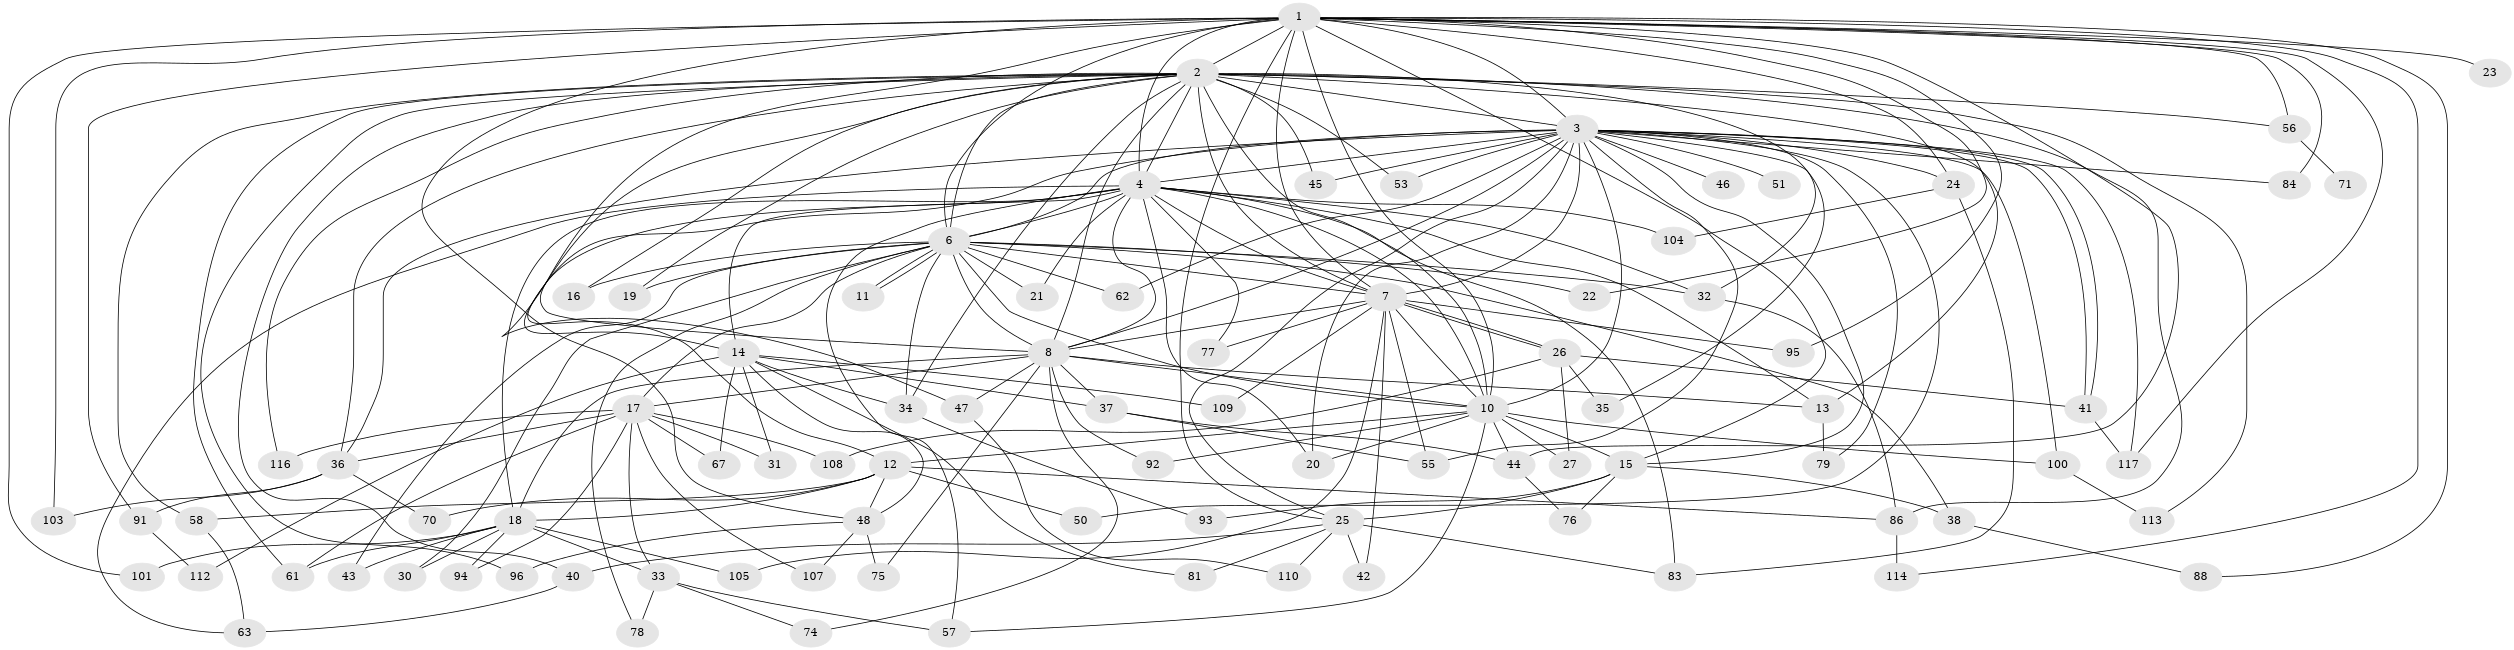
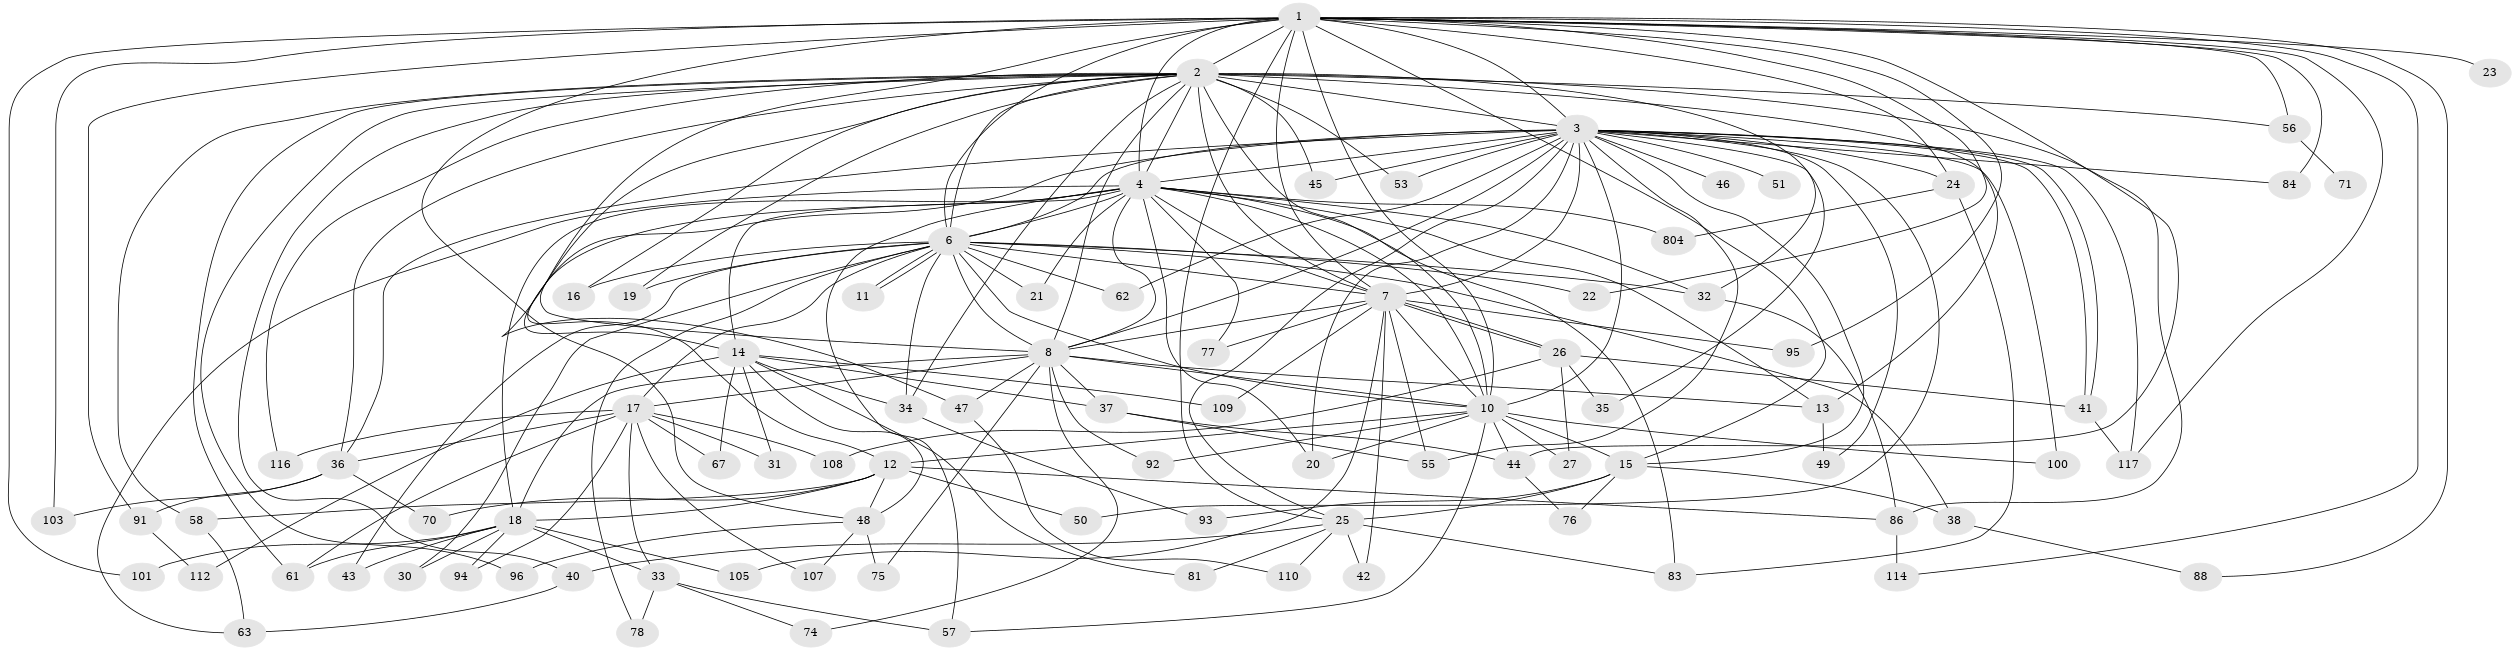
node "104": label "104" -> "804"
node "79": label "79" -> "49"
node "113": removed
